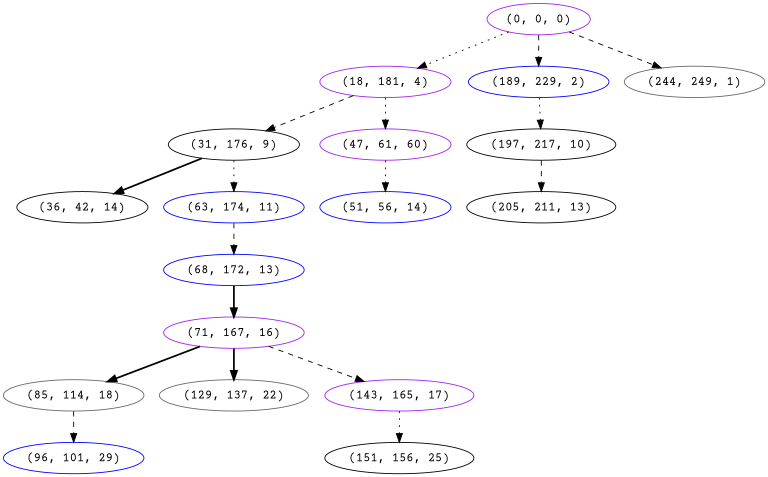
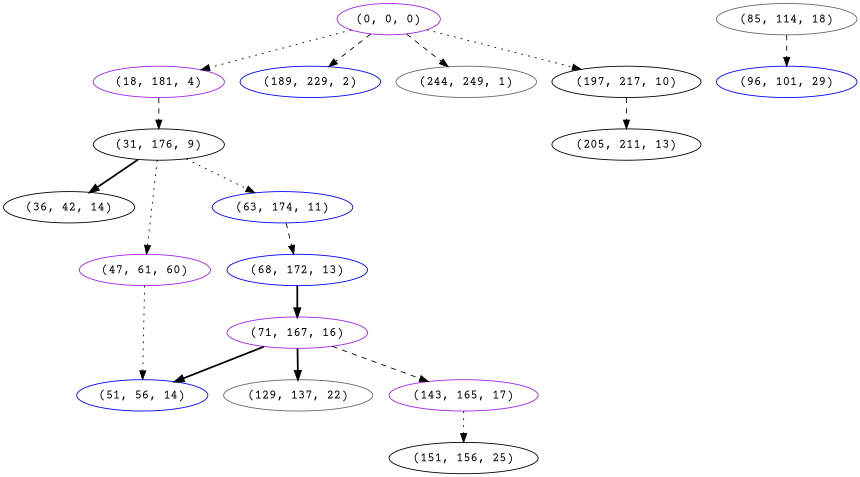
edge "(18, 181, 4)" -> "(47, 61, 60)": now "(31, 176, 9)" -> "(47, 61, 60)"
edge "(189, 229, 2)" -> "(197, 217, 10)": now "(0, 0, 0)" -> "(197, 217, 10)"
edge "(71, 167, 16)" -> "(85, 114, 18)": now "(71, 167, 16)" -> "(51, 56, 14)"
